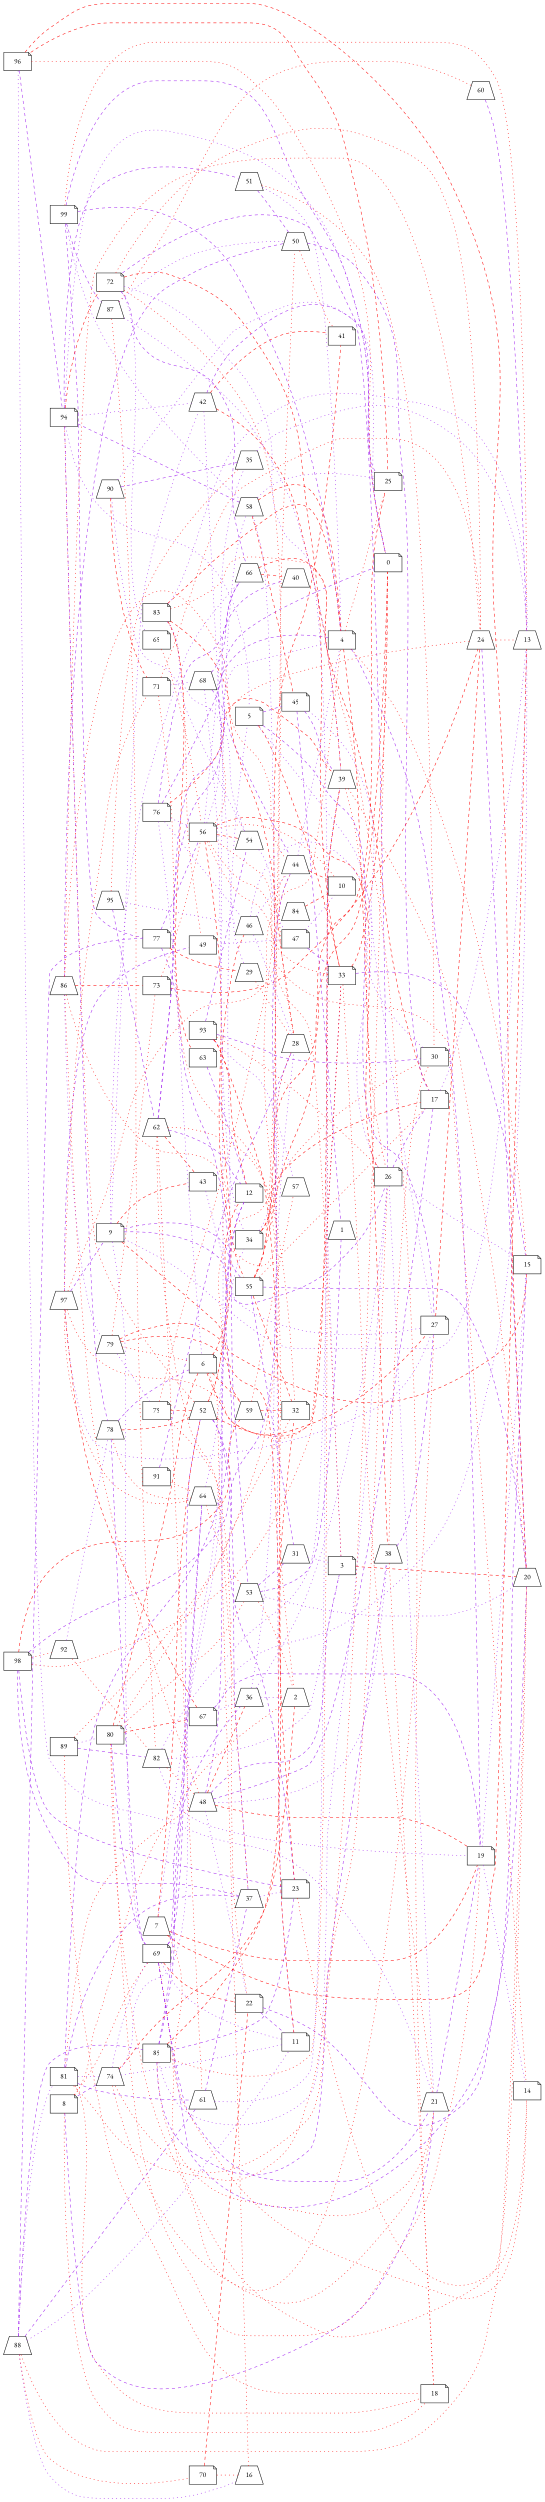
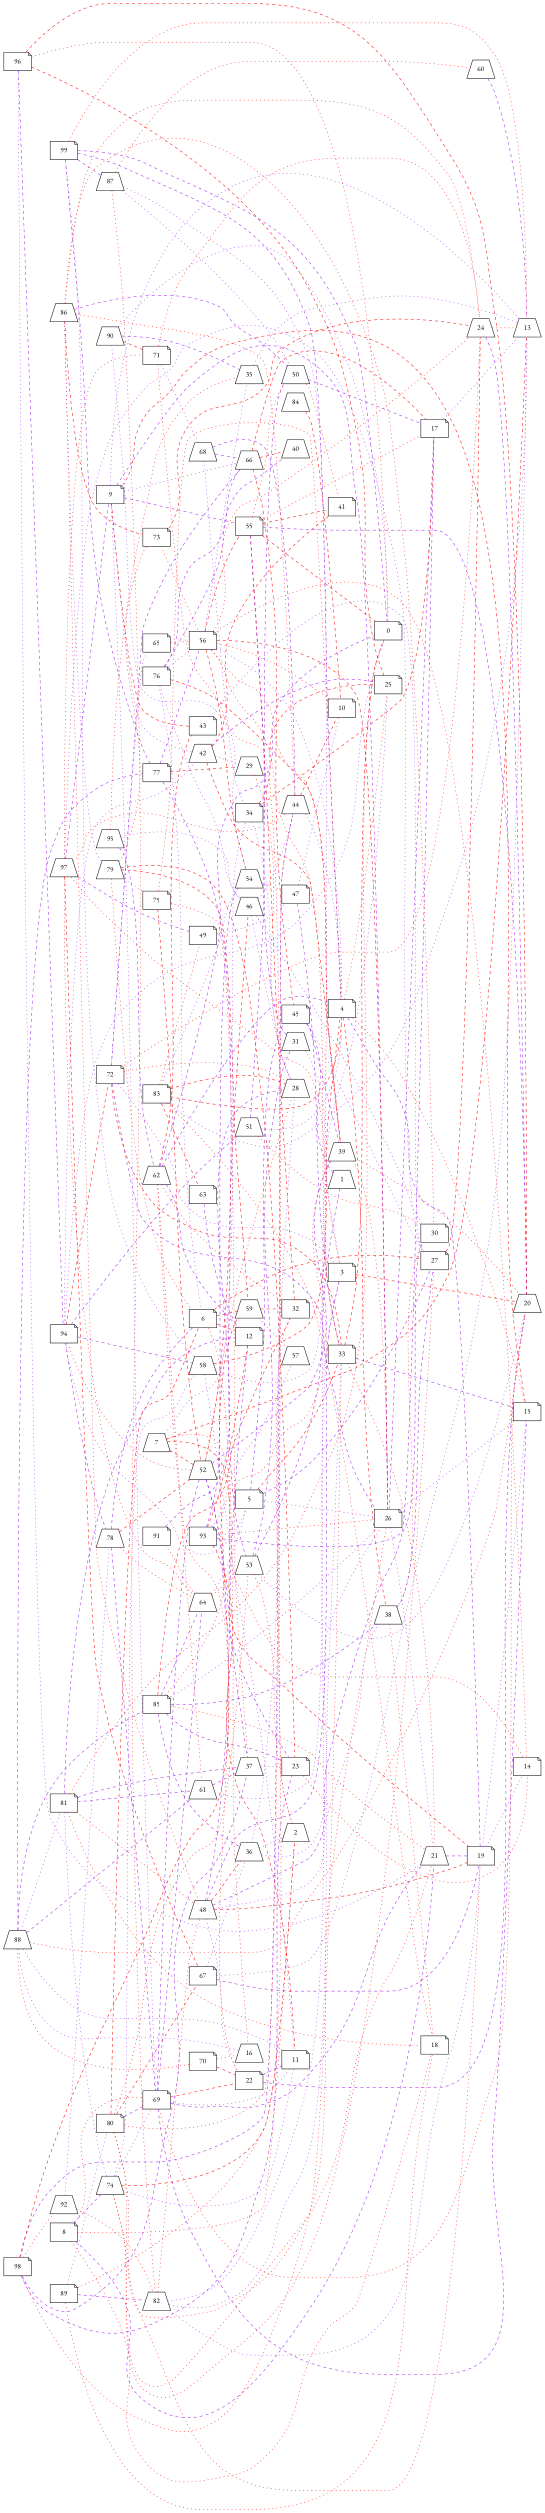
edge "58" -- "45": now "66" -- "45"
edge "39" -- "52": color red -> purple
